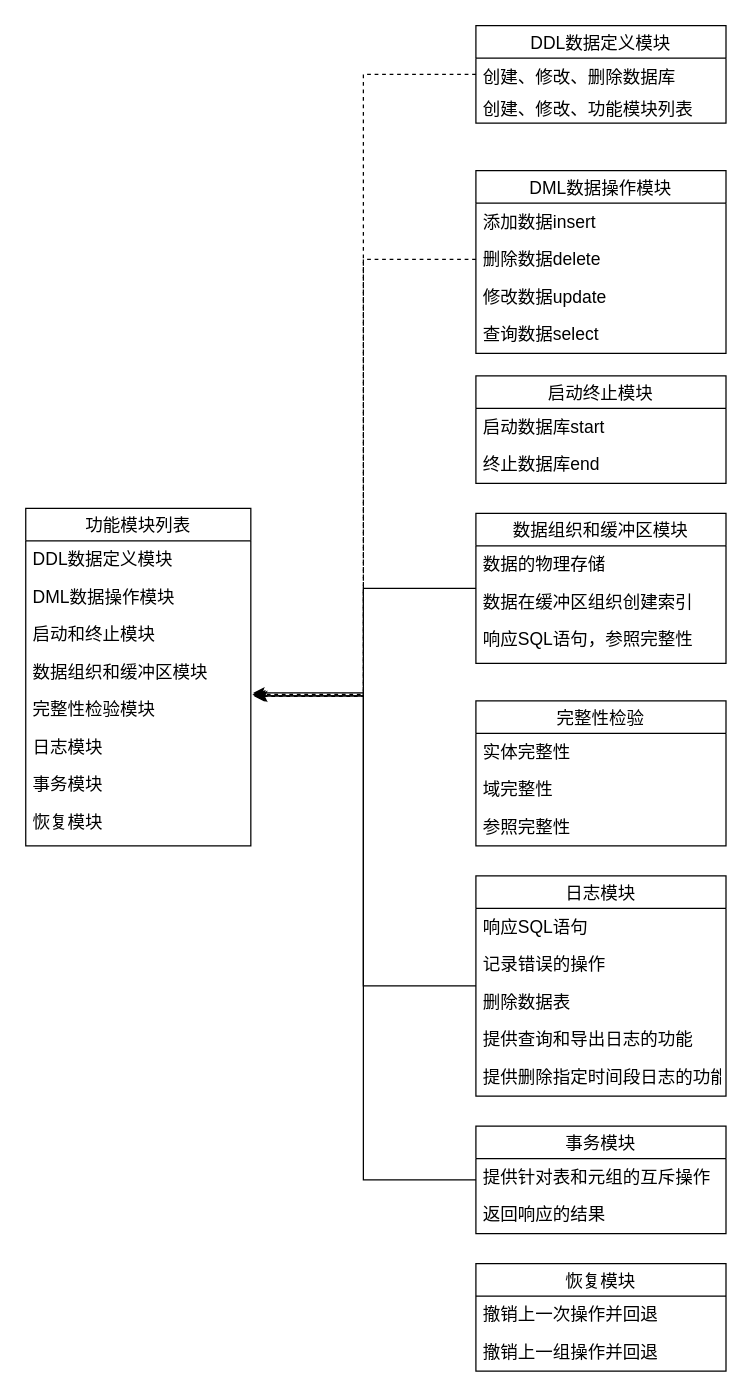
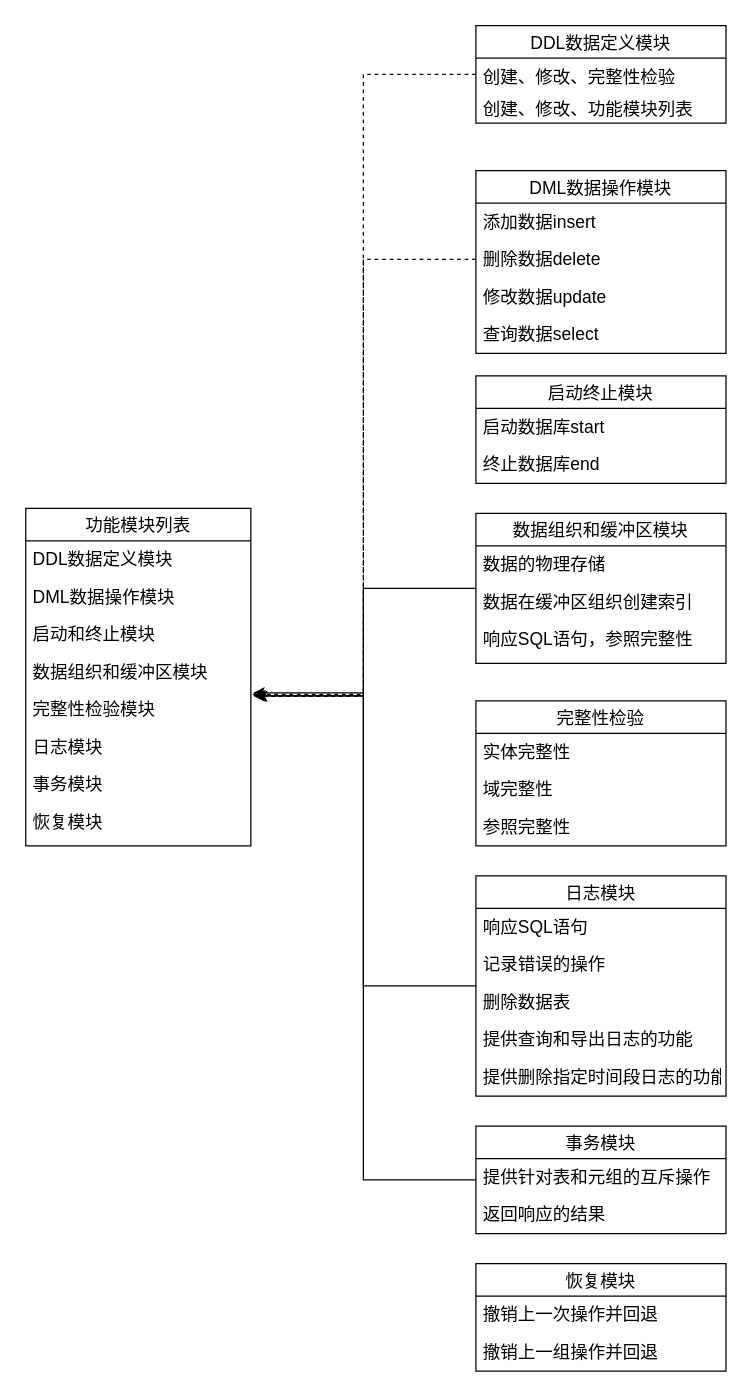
node "创建、修改、删除数据库": label "创建、修改、删除数据库" -> "创建、修改、完整性检验"
